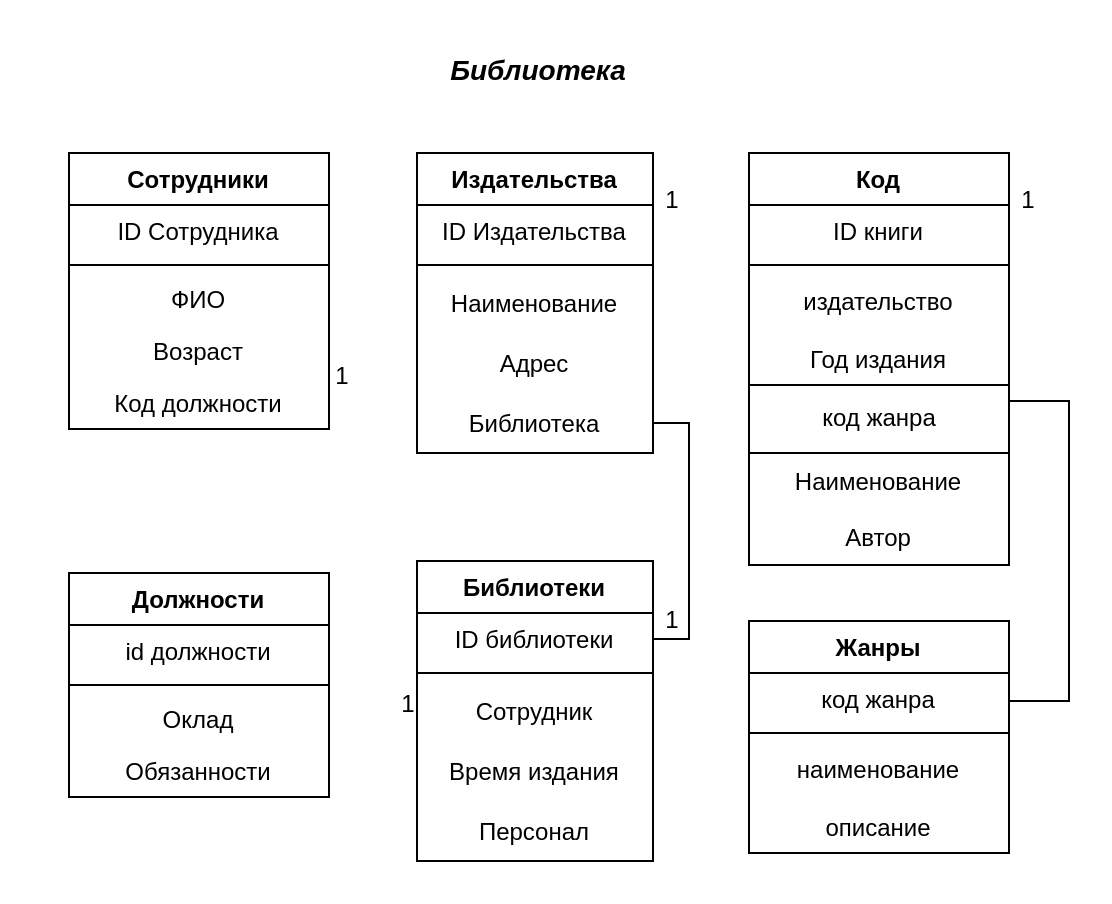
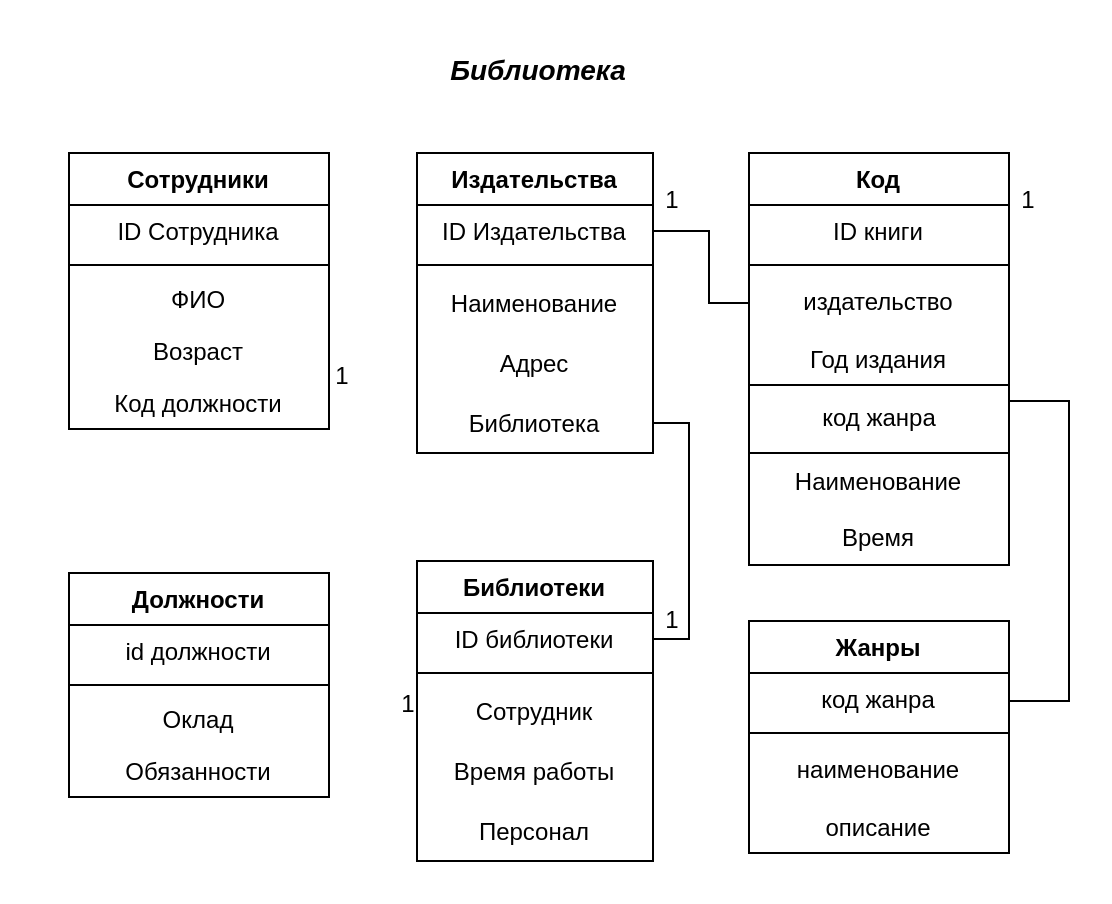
edge "ID Издательства" -- "издательство": added
node "Автор": label "Автор" -> "Время"
node "Время издания": label "Время издания" -> "Время работы"
